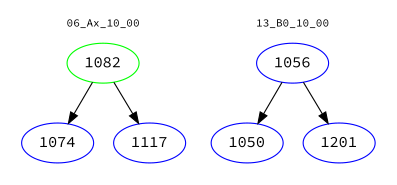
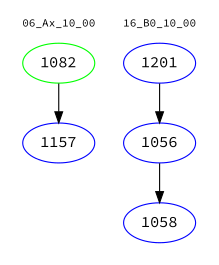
cluster "13_B0_10_00": label "13_B0_10_00" -> "16_B0_10_00"
edge "1056" -> "1201": reversed
node "1074": removed
node "1117": label "1117" -> "1157"
node "1050": label "1050" -> "1058"
